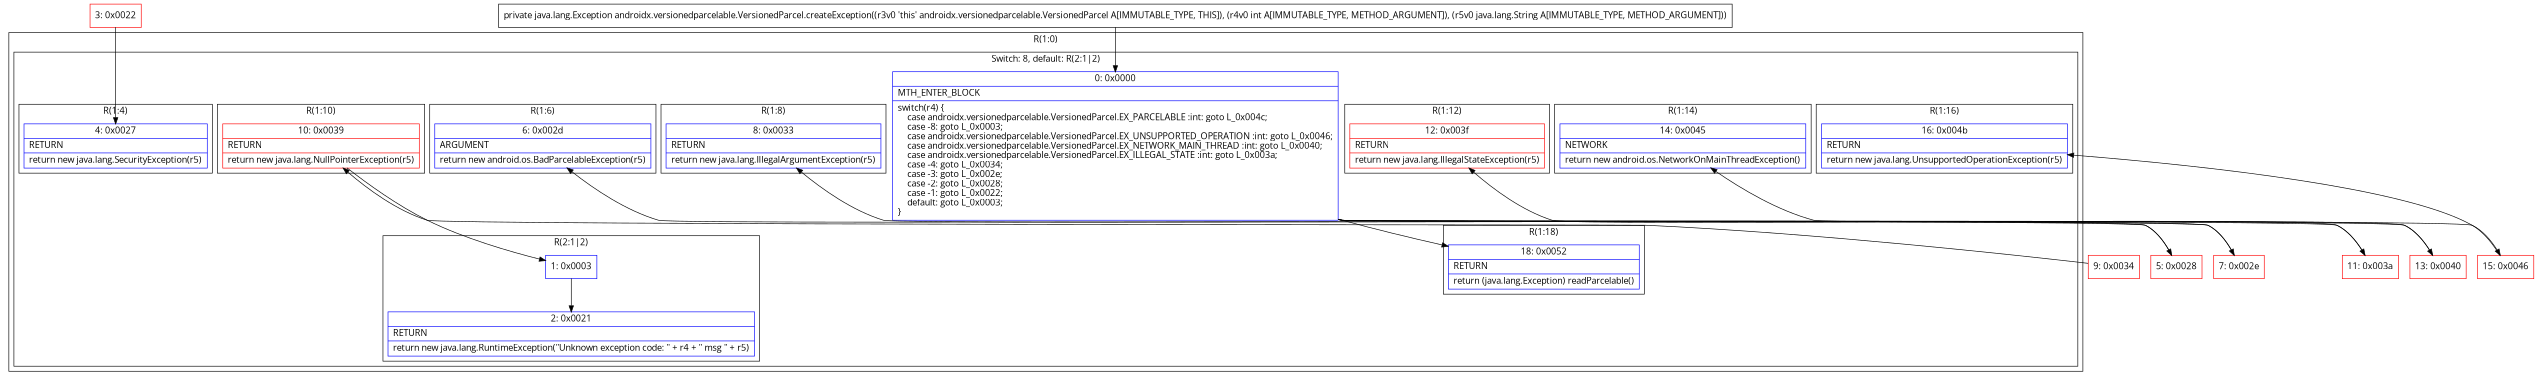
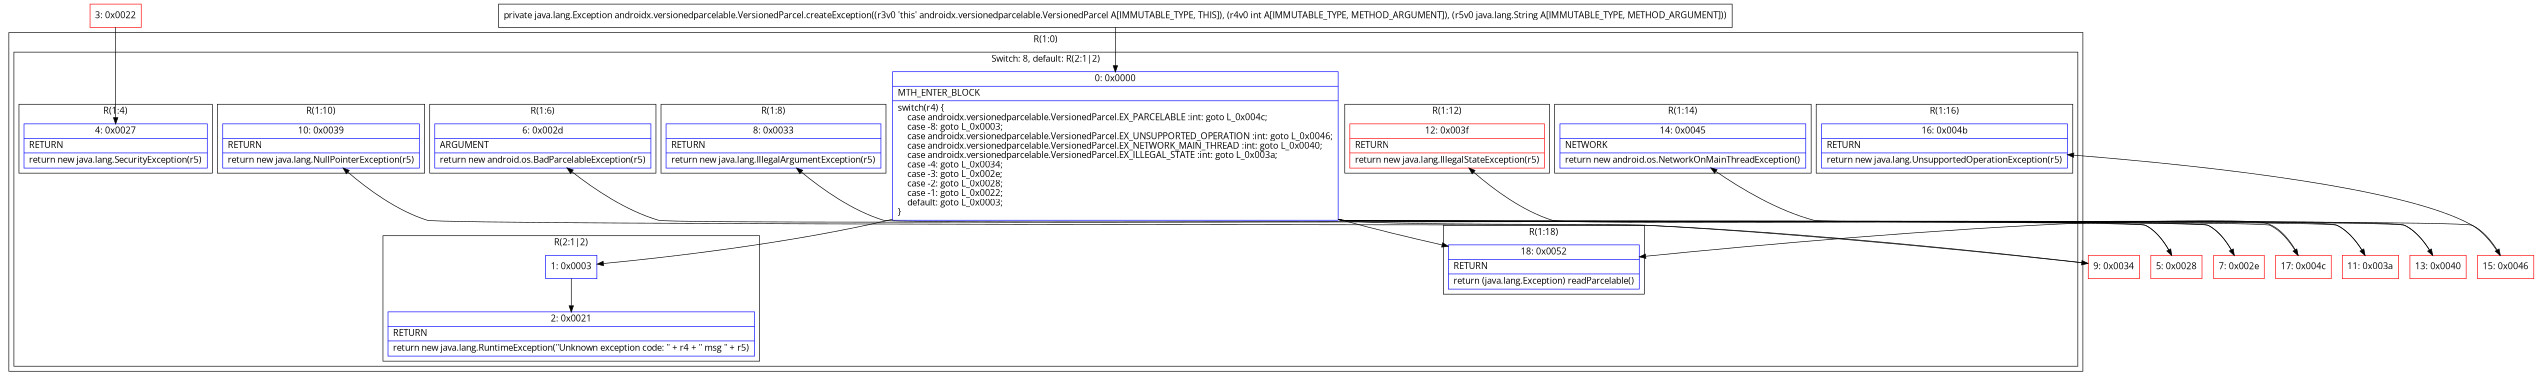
node "10: 0x0039": color red -> blue
edge "10: 0x0039" -> "1: 0x0003": now "0: 0x0000" -> "1: 0x0003"
edge "0: 0x0000" -> "9: 0x0034": added
node "17: 0x004c": added
